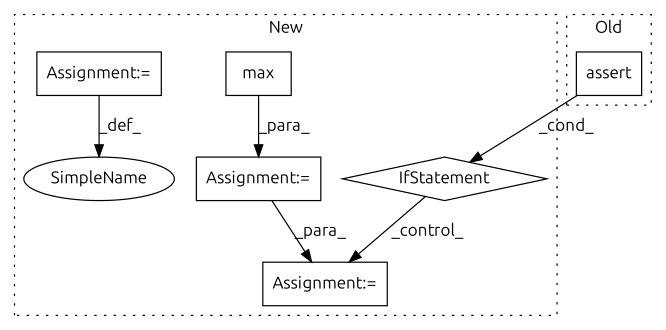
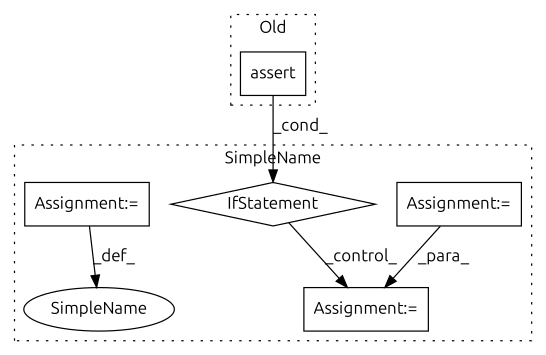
cluster "New": label "New" -> "SimpleName"
node "max": removed
